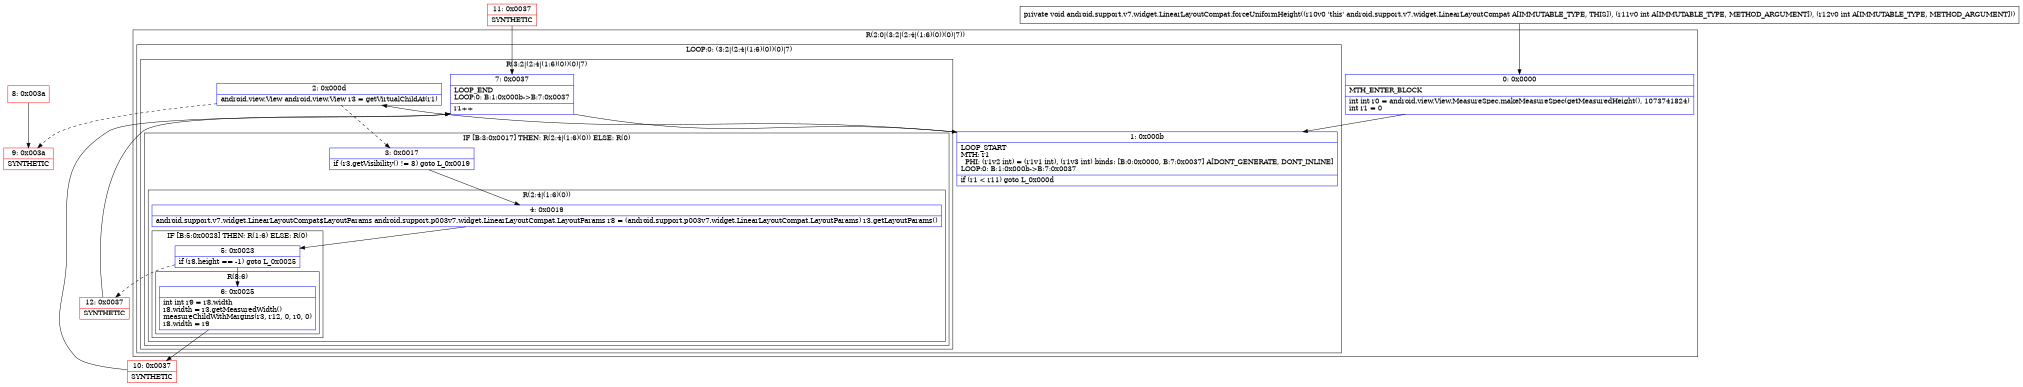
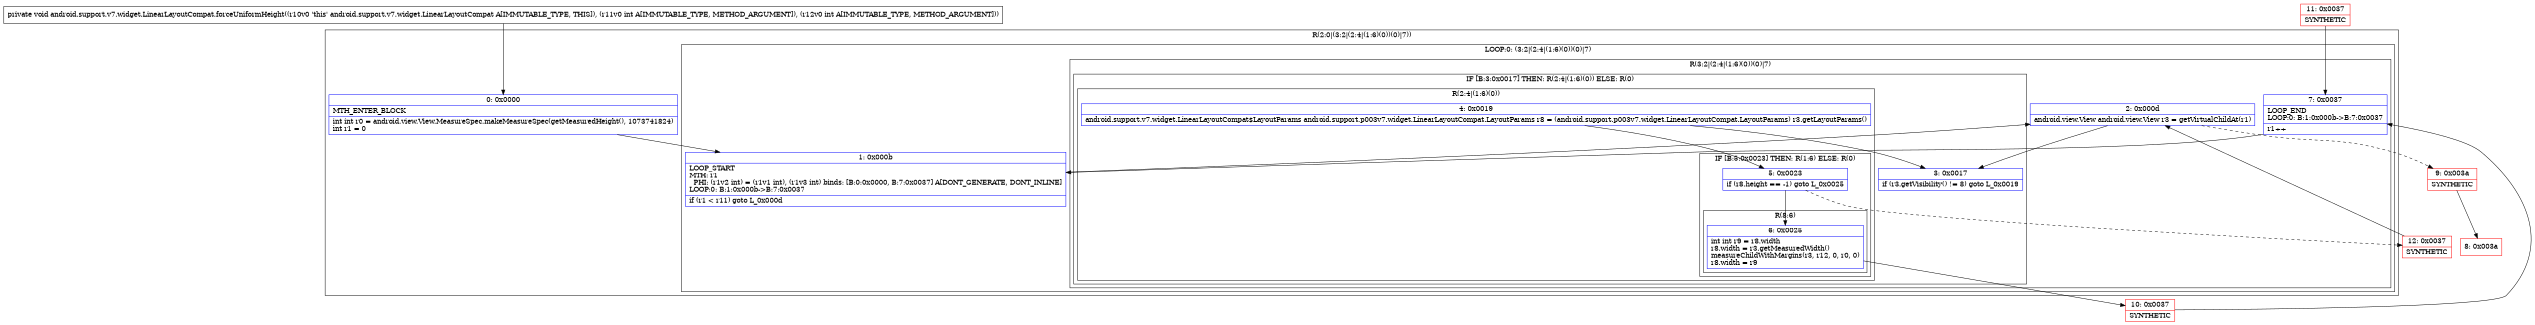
edge "8: 0x003a" -> "9: 0x003a": reversed
edge "2: 0x000d" -> "3: 0x0017": style dashed -> solid
edge "12: 0x0037" -> "7: 0x0037": now "12: 0x0037" -> "2: 0x000d"
edge "3: 0x0017" -> "4: 0x0019": reversed
